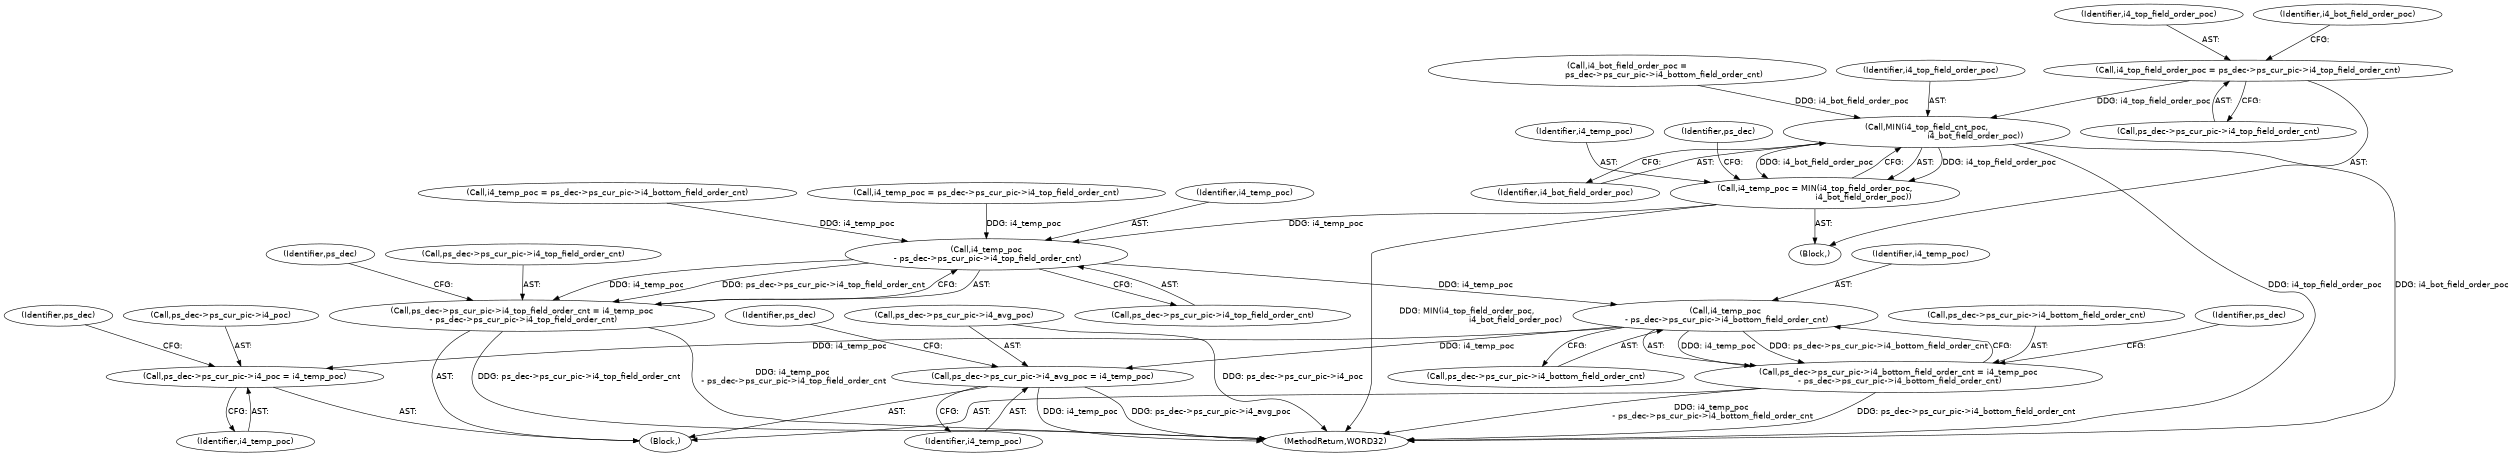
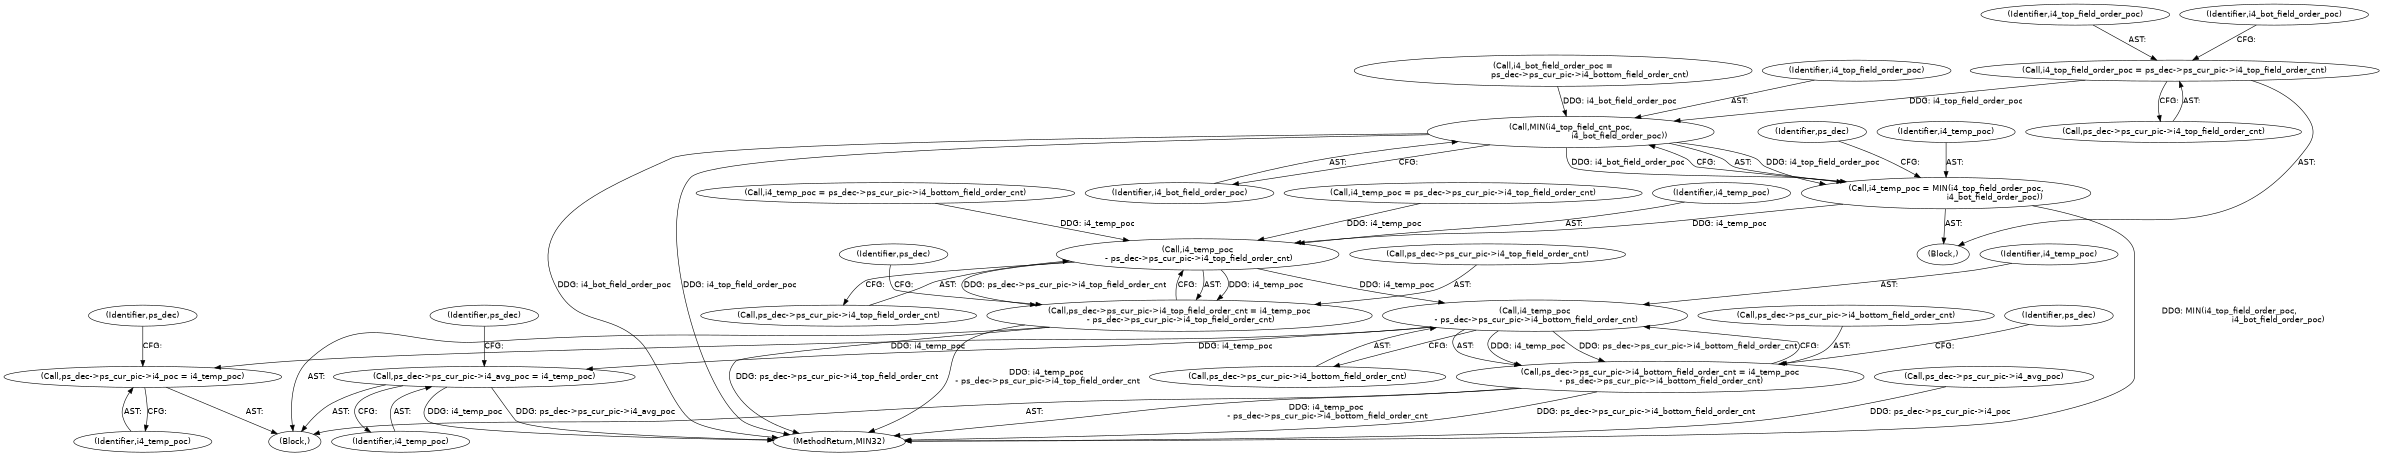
node "(Call,ps_dec->ps_cur_pic->i4_poc)": removed
edge "(Call,ps_dec->ps_cur_pic->i4_avg_poc)" -> "(Call,ps_dec->ps_cur_pic->i4_avg_poc = i4_temp_poc)": removed, label "AST:"
node "(MethodReturn,WORD32)": label "(MethodReturn,WORD32)" -> "(MethodReturn,MIN32)"
